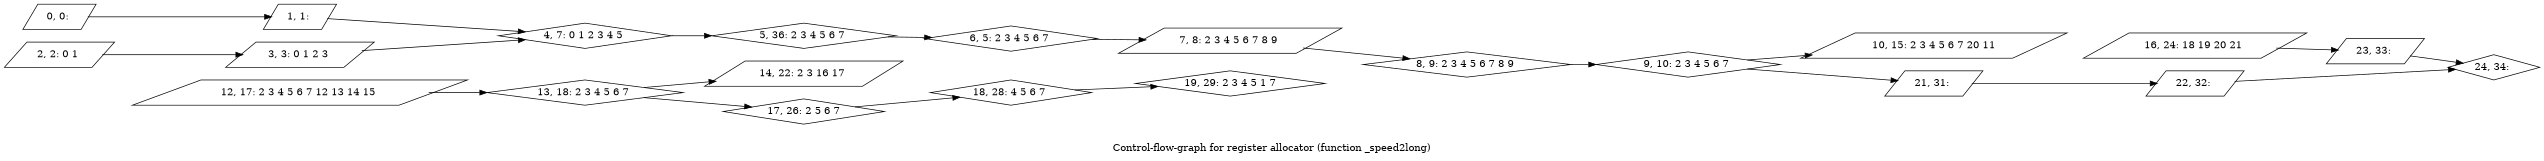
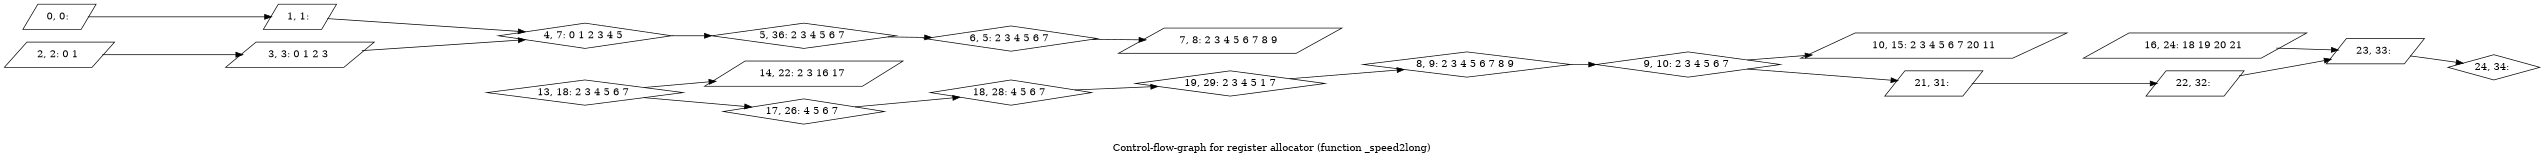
edge "7, 8: 2 3 4 5 6 7 8 9" -> "8, 9: 2 3 4 5 6 7 8 9": now "19, 29: 2 3 4 5 1 7" -> "8, 9: 2 3 4 5 6 7 8 9"
edge "22, 32:" -> "24, 34:": now "22, 32:" -> "23, 33:"
node "12, 17: 2 3 4 5 6 7 12 13 14 15": removed
node "17, 26: 2 5 6 7": label "17, 26: 2 5 6 7" -> "17, 26: 4 5 6 7"
